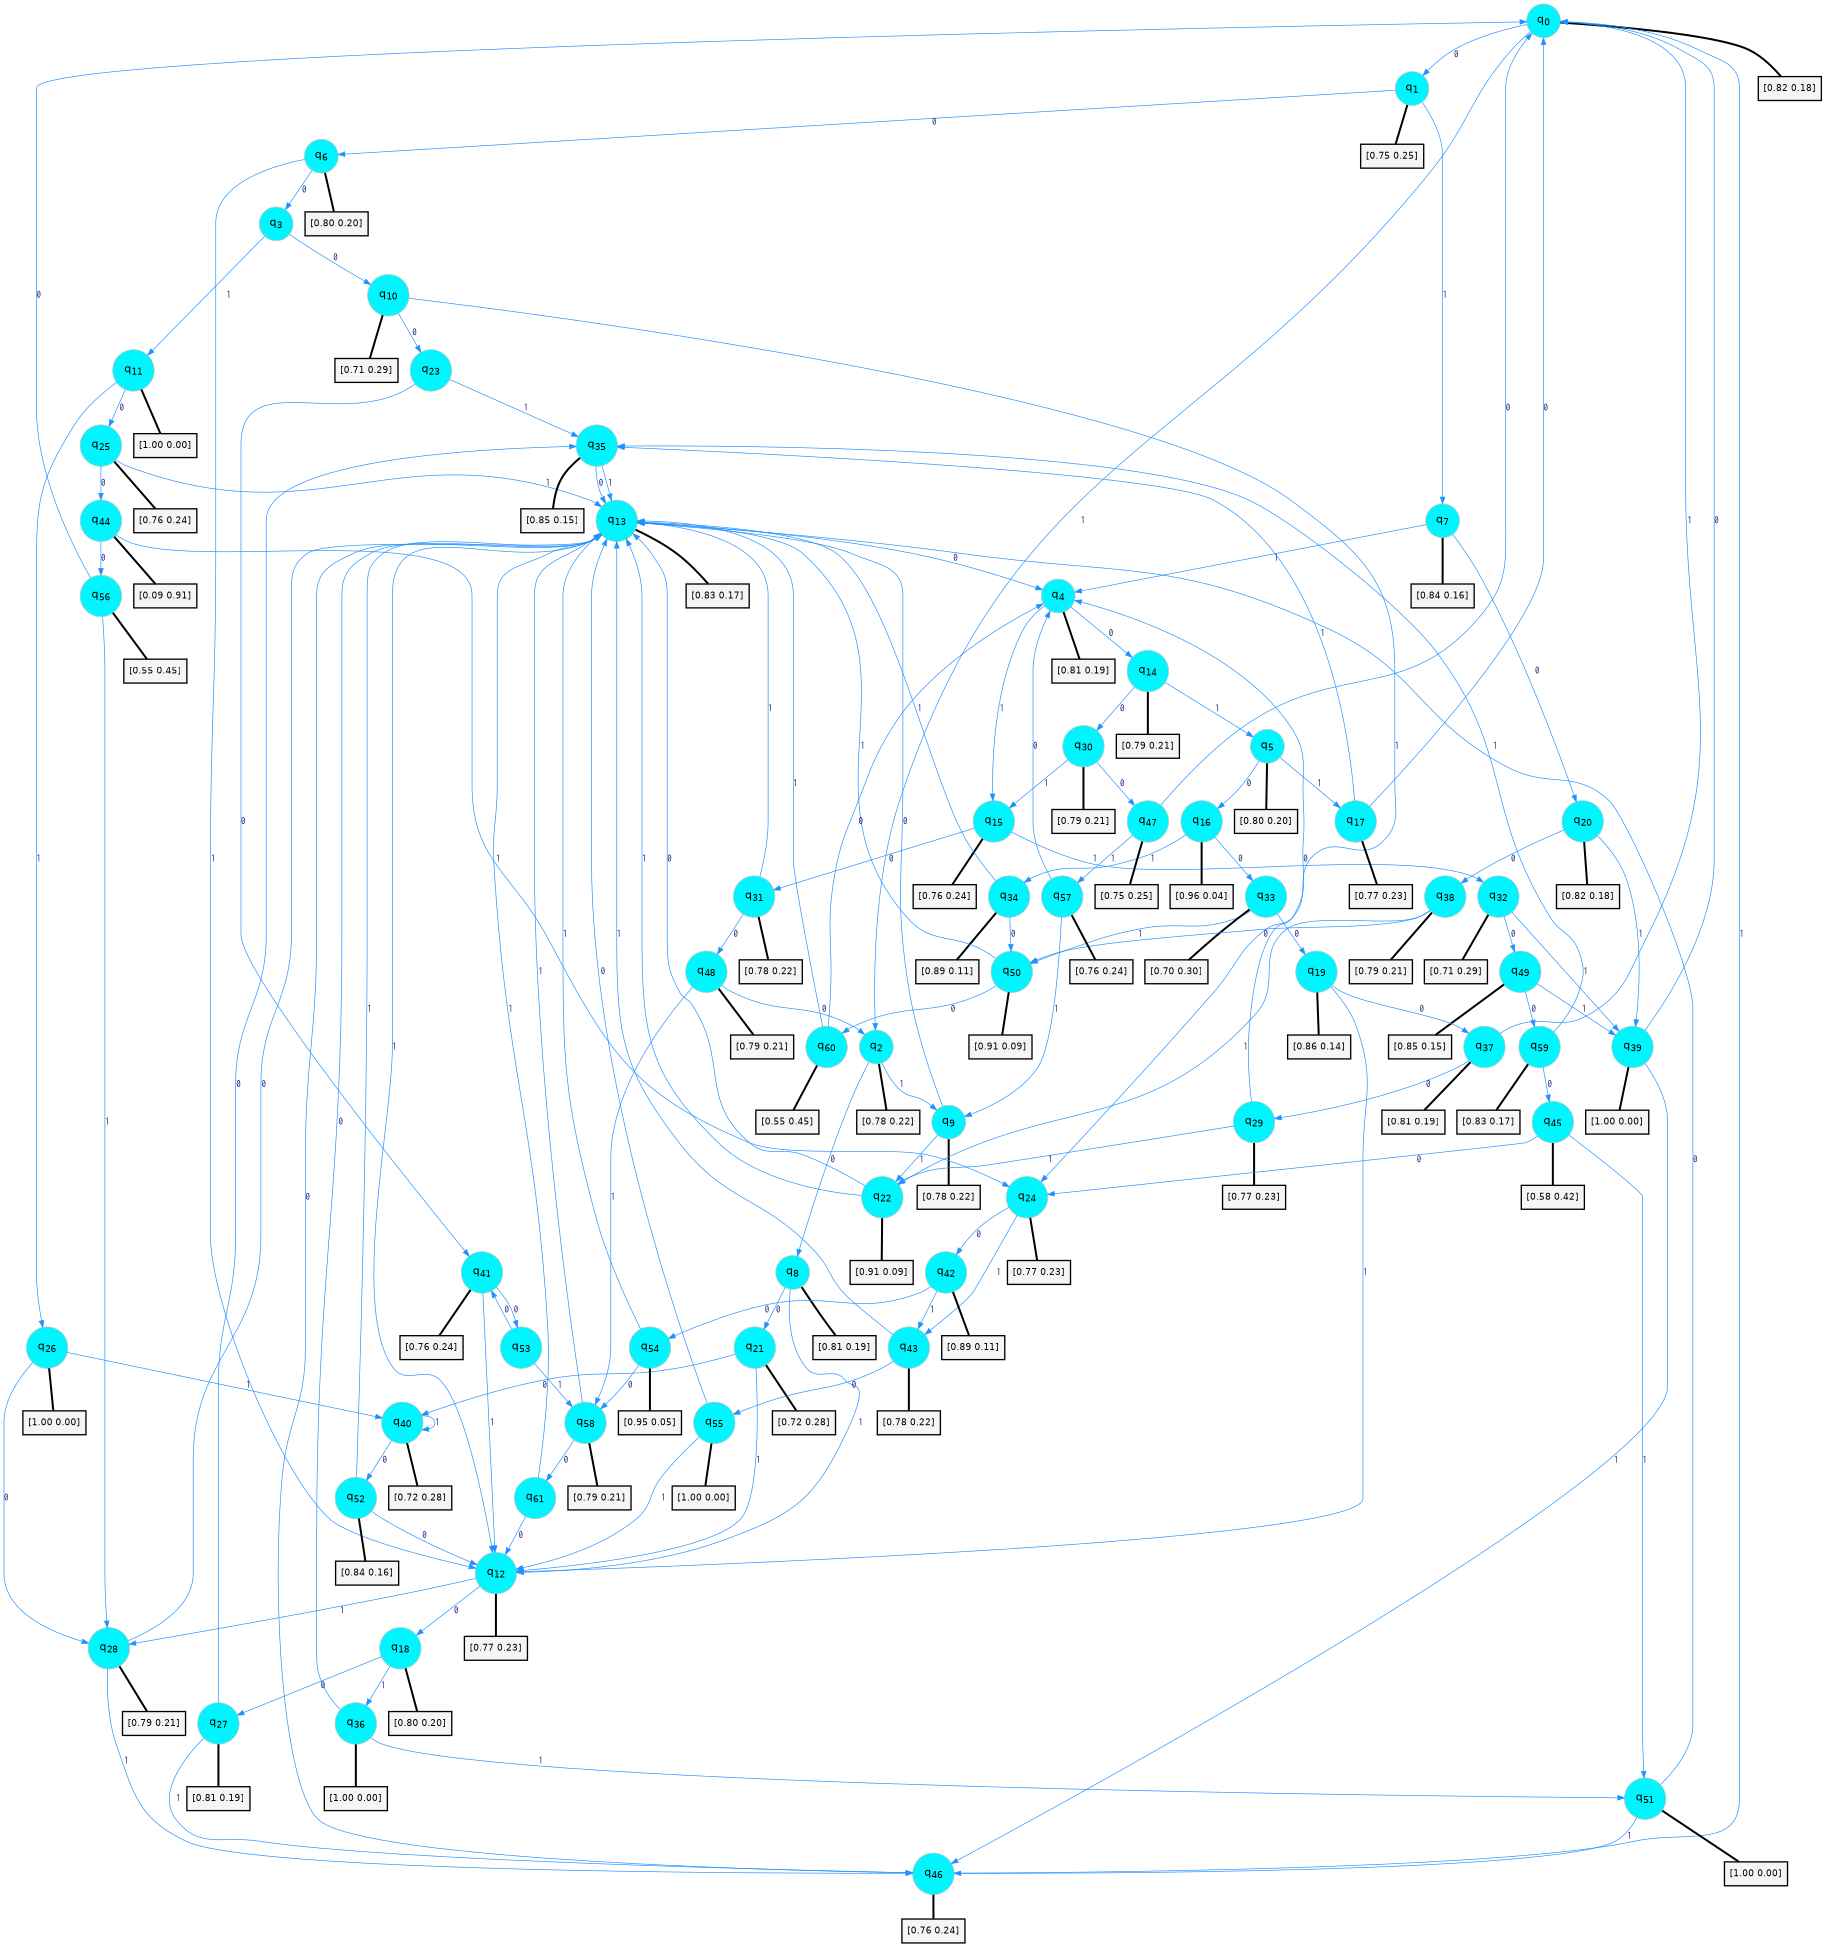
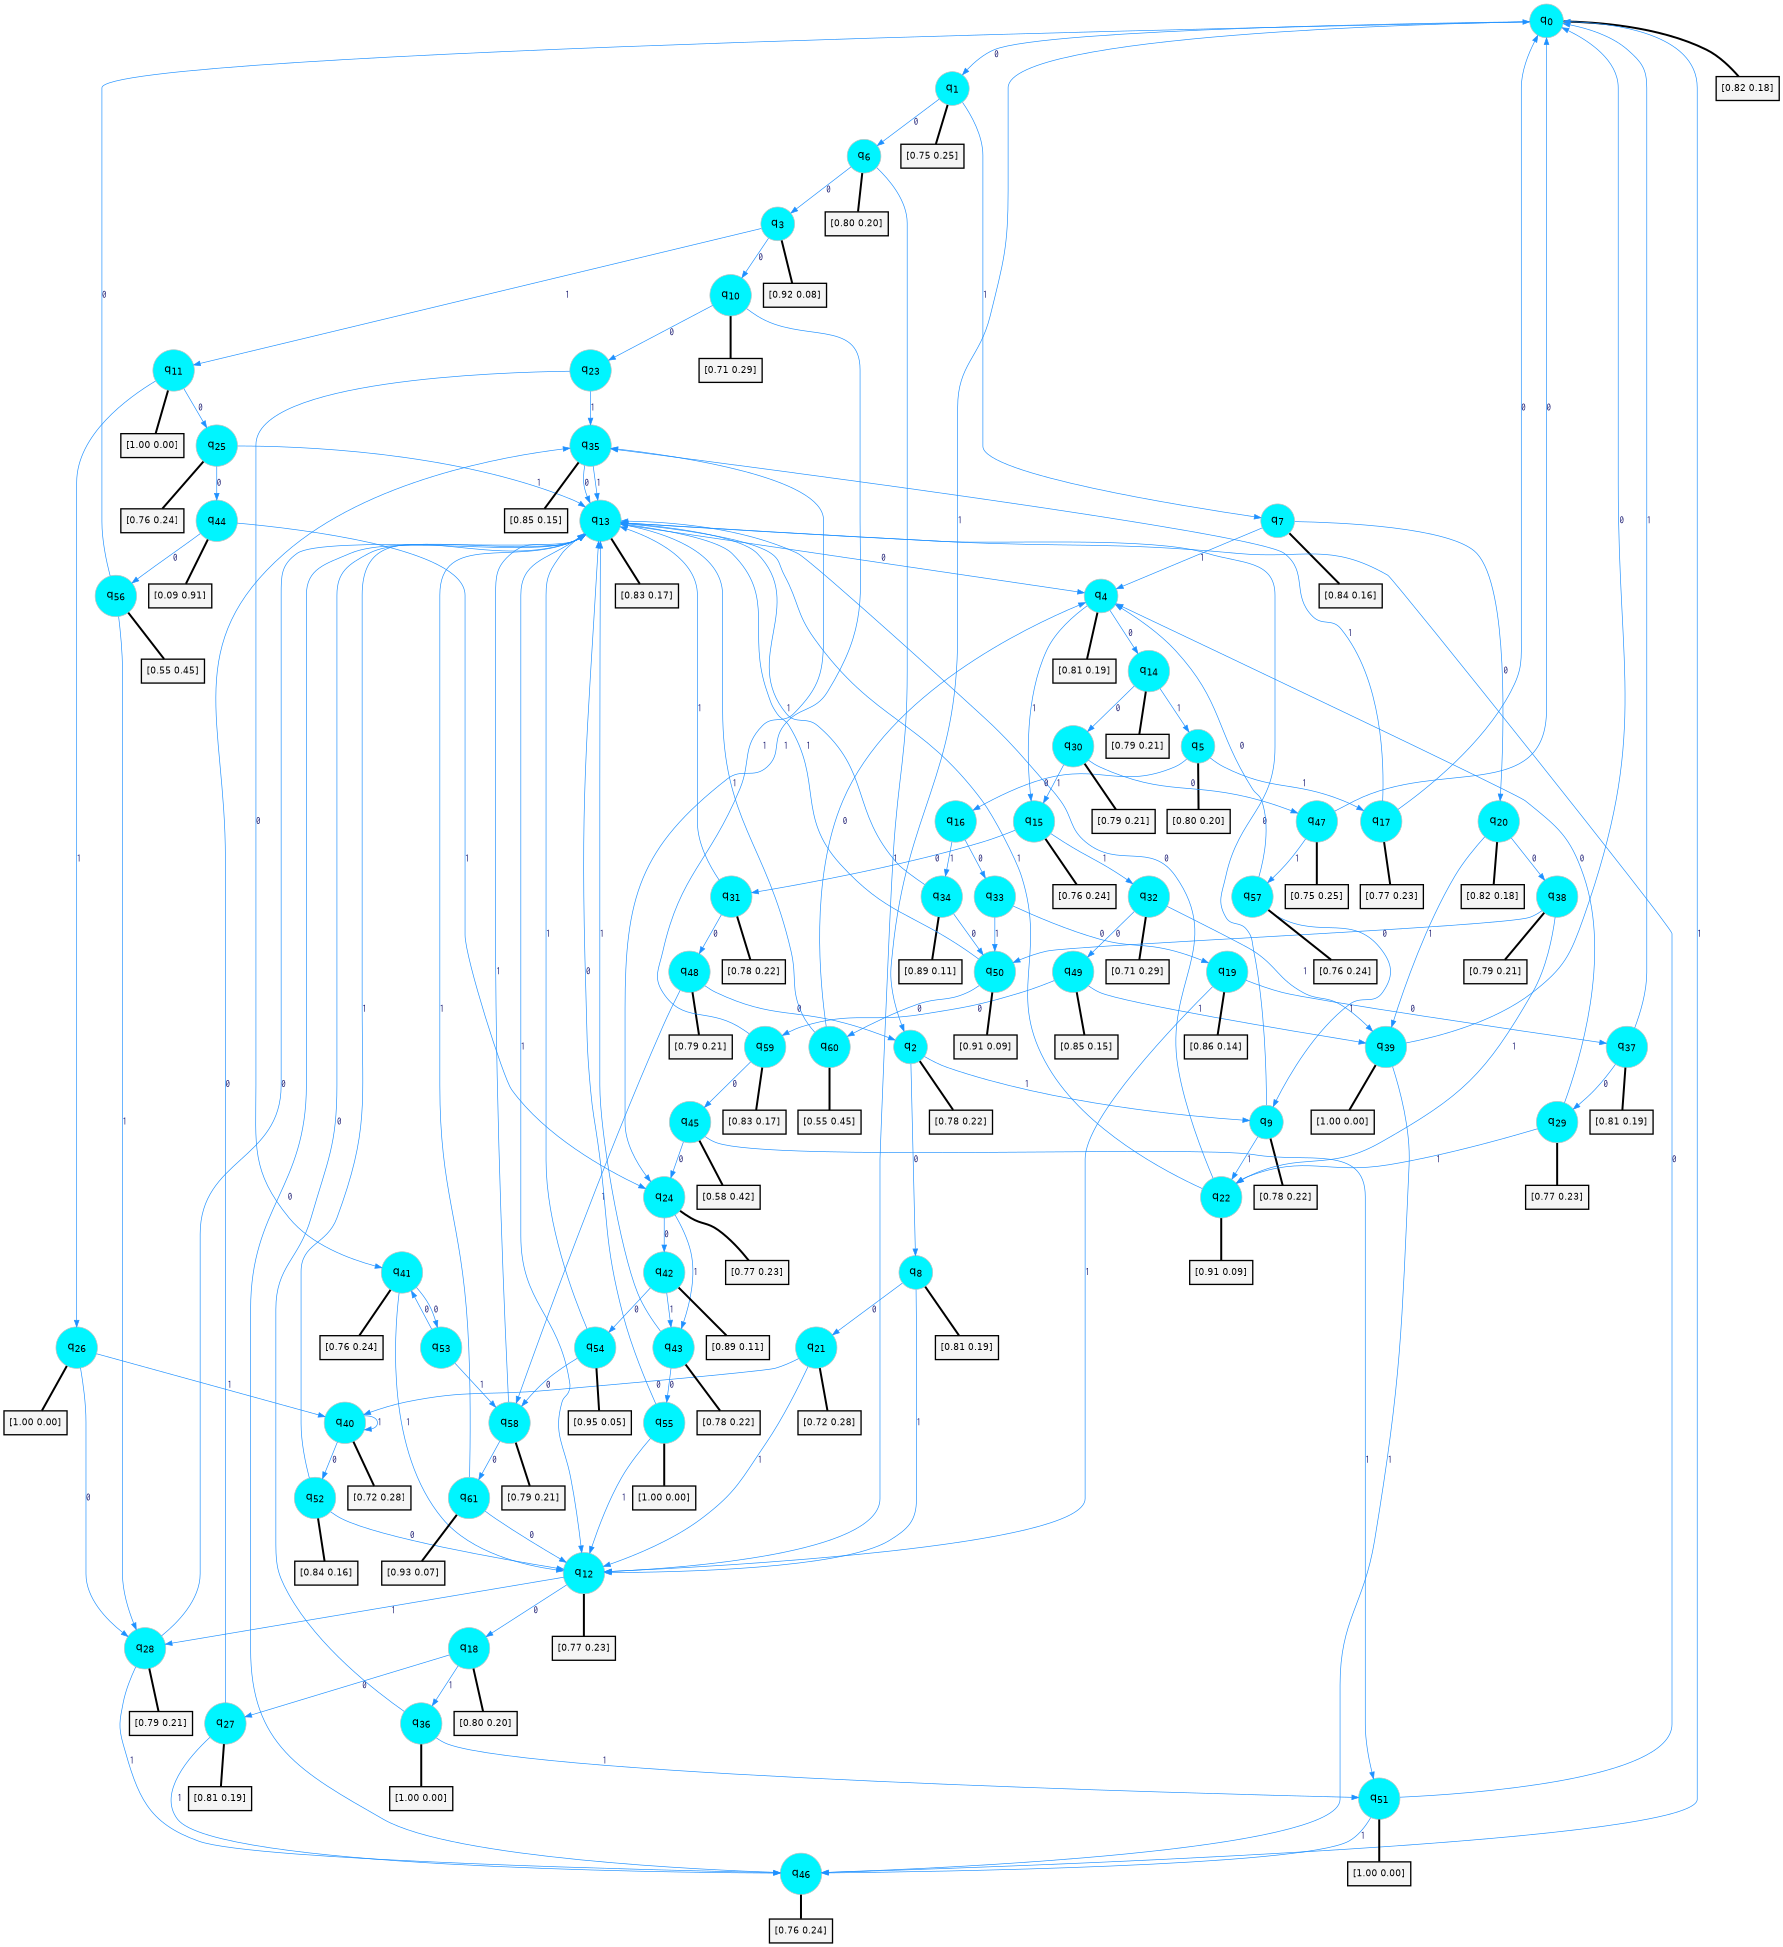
node "[0.92 0.08]": added
node "[0.96 0.04]": removed
node "[0.70 0.30]": removed
node "[0.93 0.07]": added
